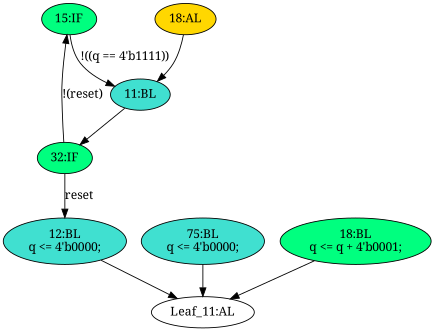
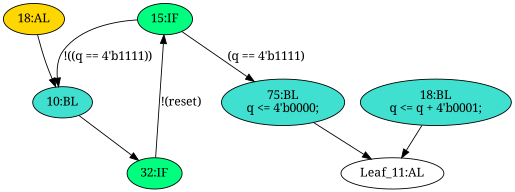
edge "15:IF" -> "75:BL q <= 4'b0000;": added, label "(q == 4'b1111)"
node "11:BL": label "11:BL" -> "10:BL"
node "12:BL q <= 4'b0000;": removed
node "18:BL q <= q + 4'b0001;": fillcolor springgreen -> turquoise
